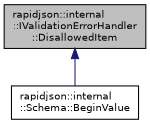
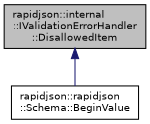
node "rapidjson::internal ::Schema::BeginValue": label "rapidjson::internal ::Schema::BeginValue" -> "rapidjson::rapidjson ::Schema::BeginValue"
